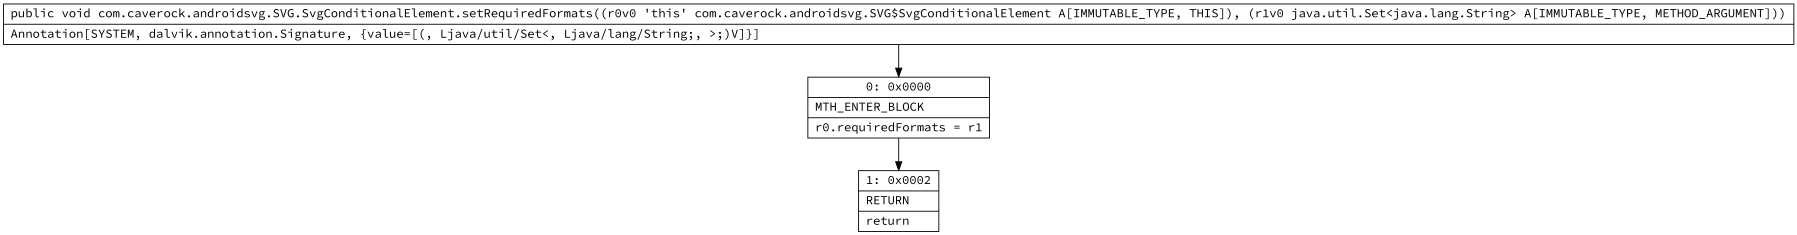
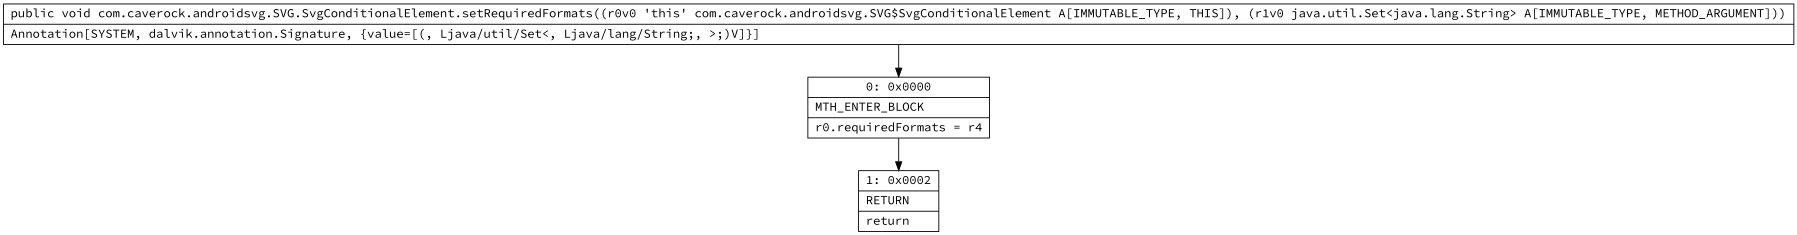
node "0: 0x0000": text "r0.requiredFormats = r1" -> "r0.requiredFormats = r4"
